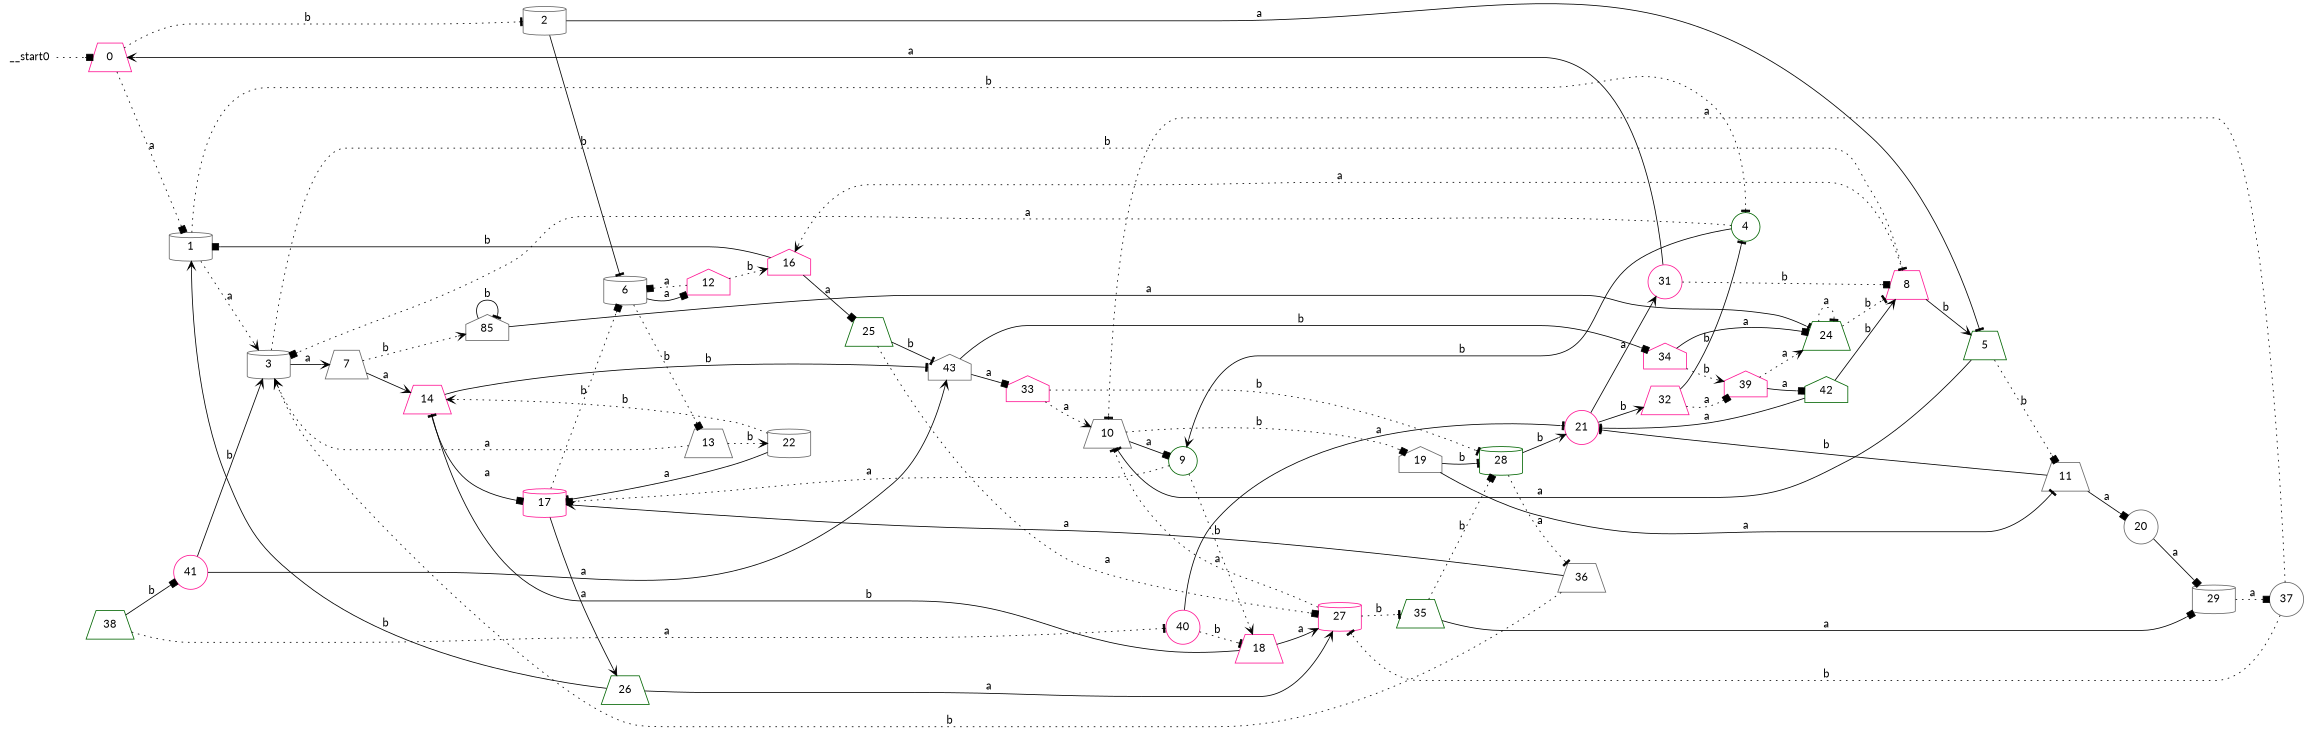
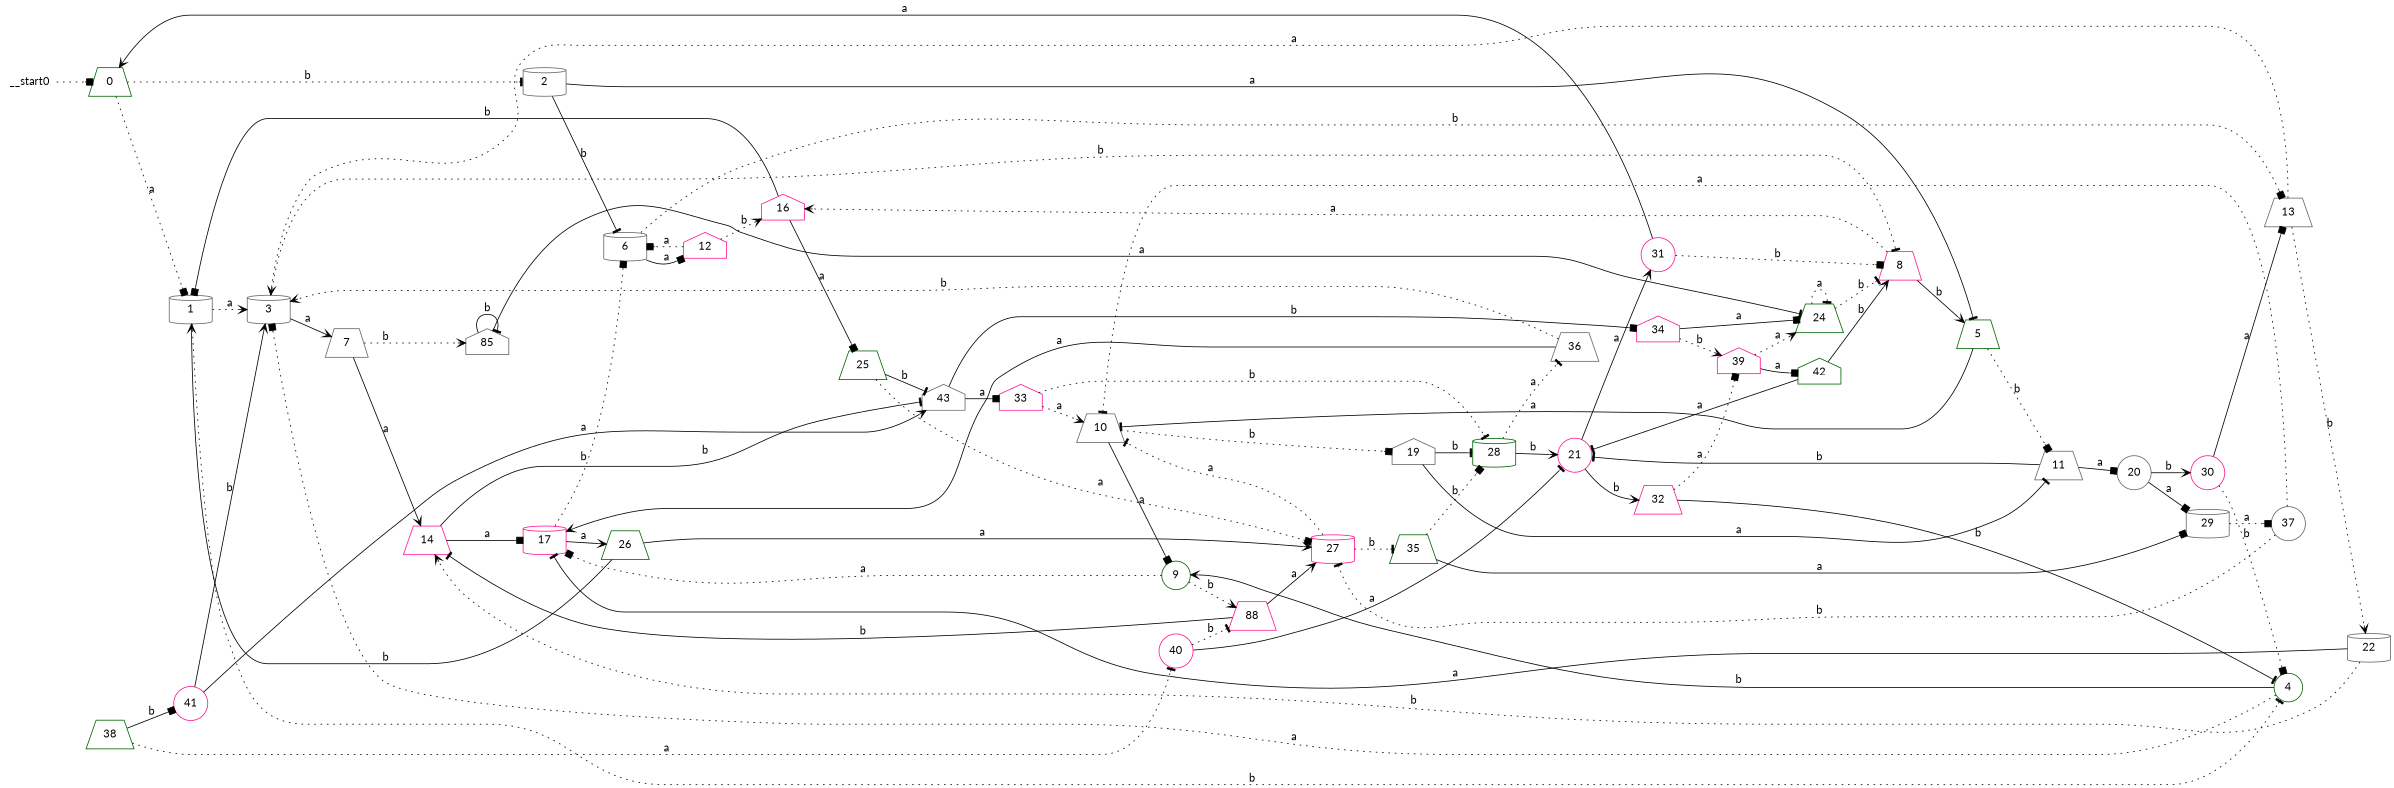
node "0": color deeppink -> darkgreen
node "30": added
node "18": label "18" -> "88"
